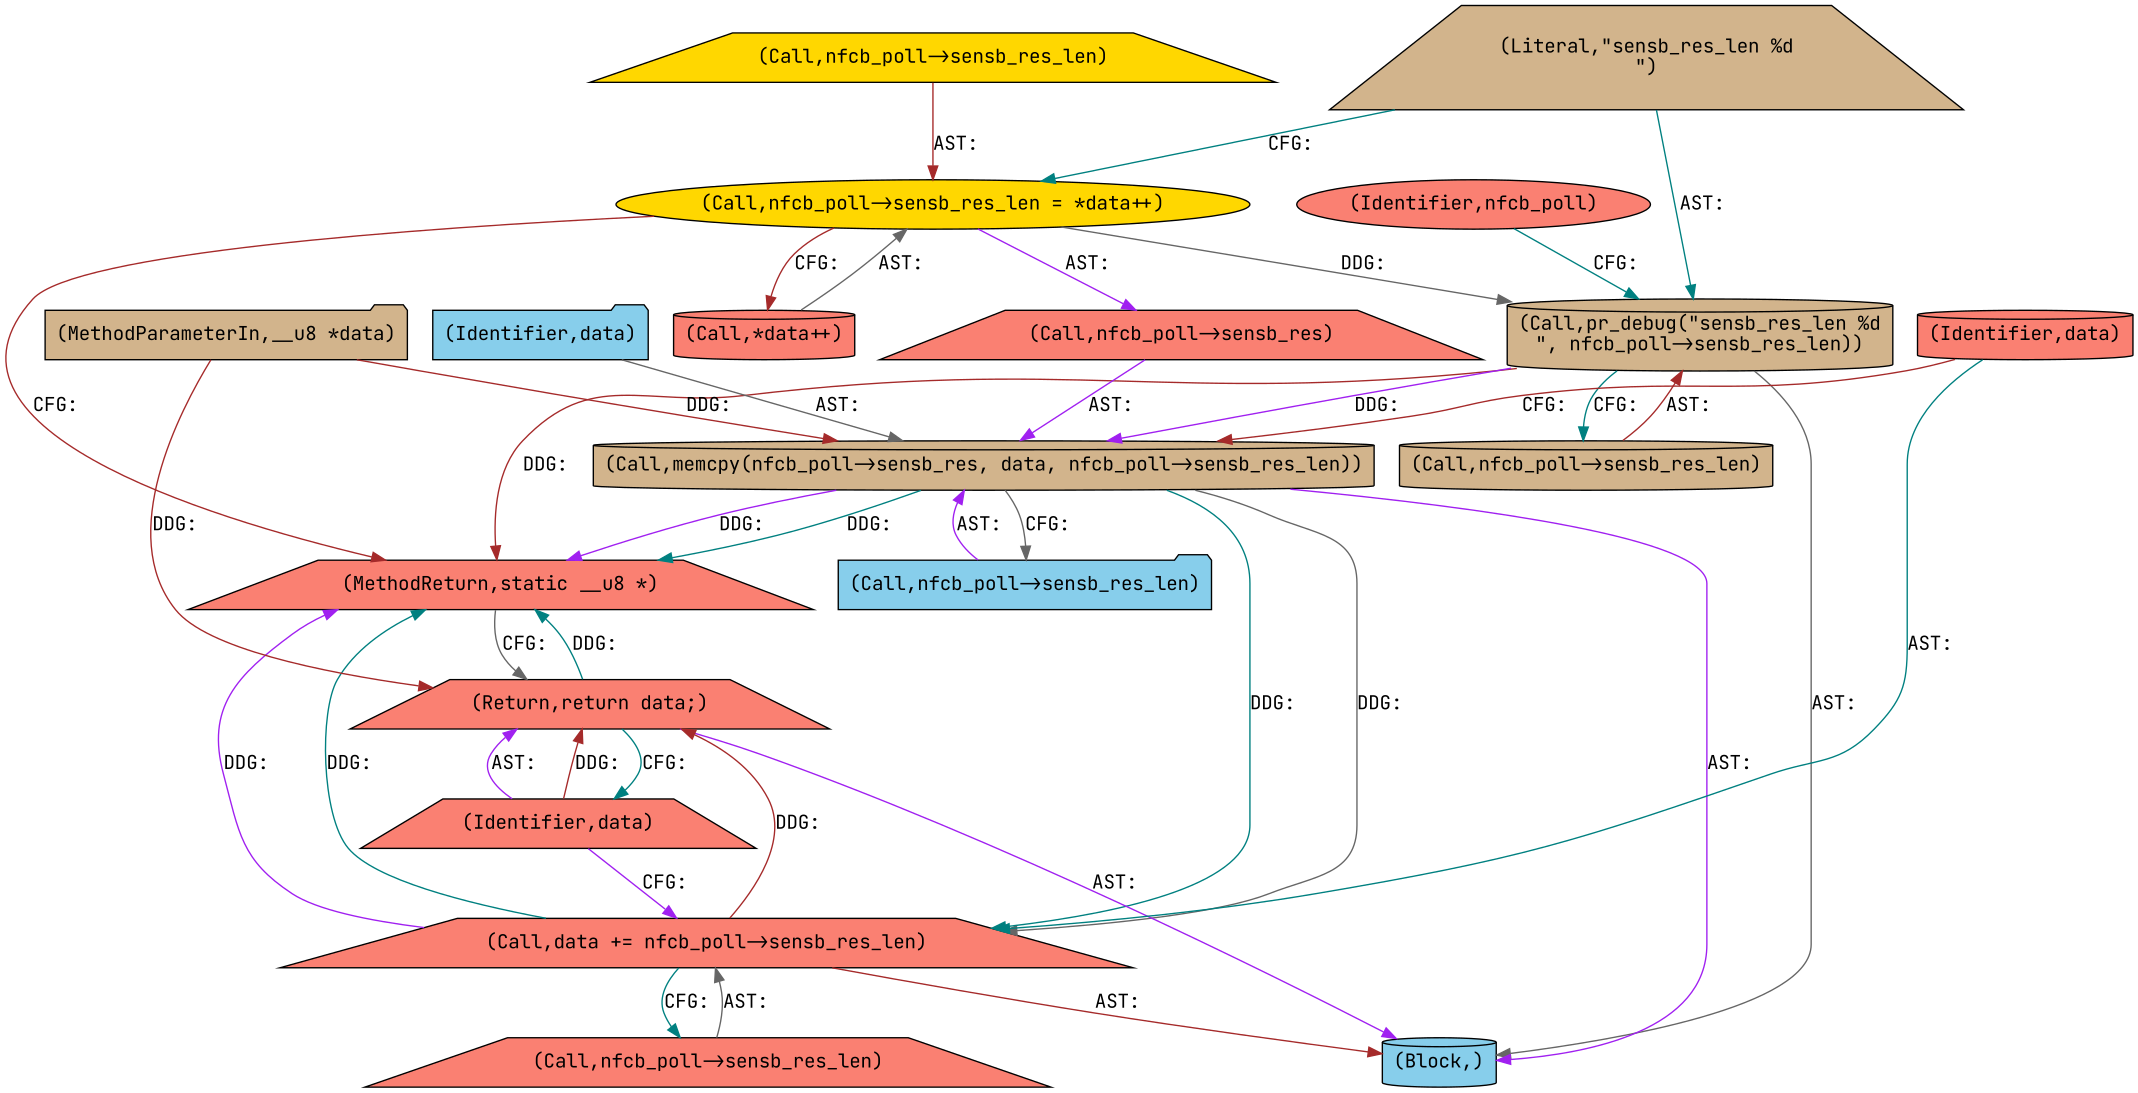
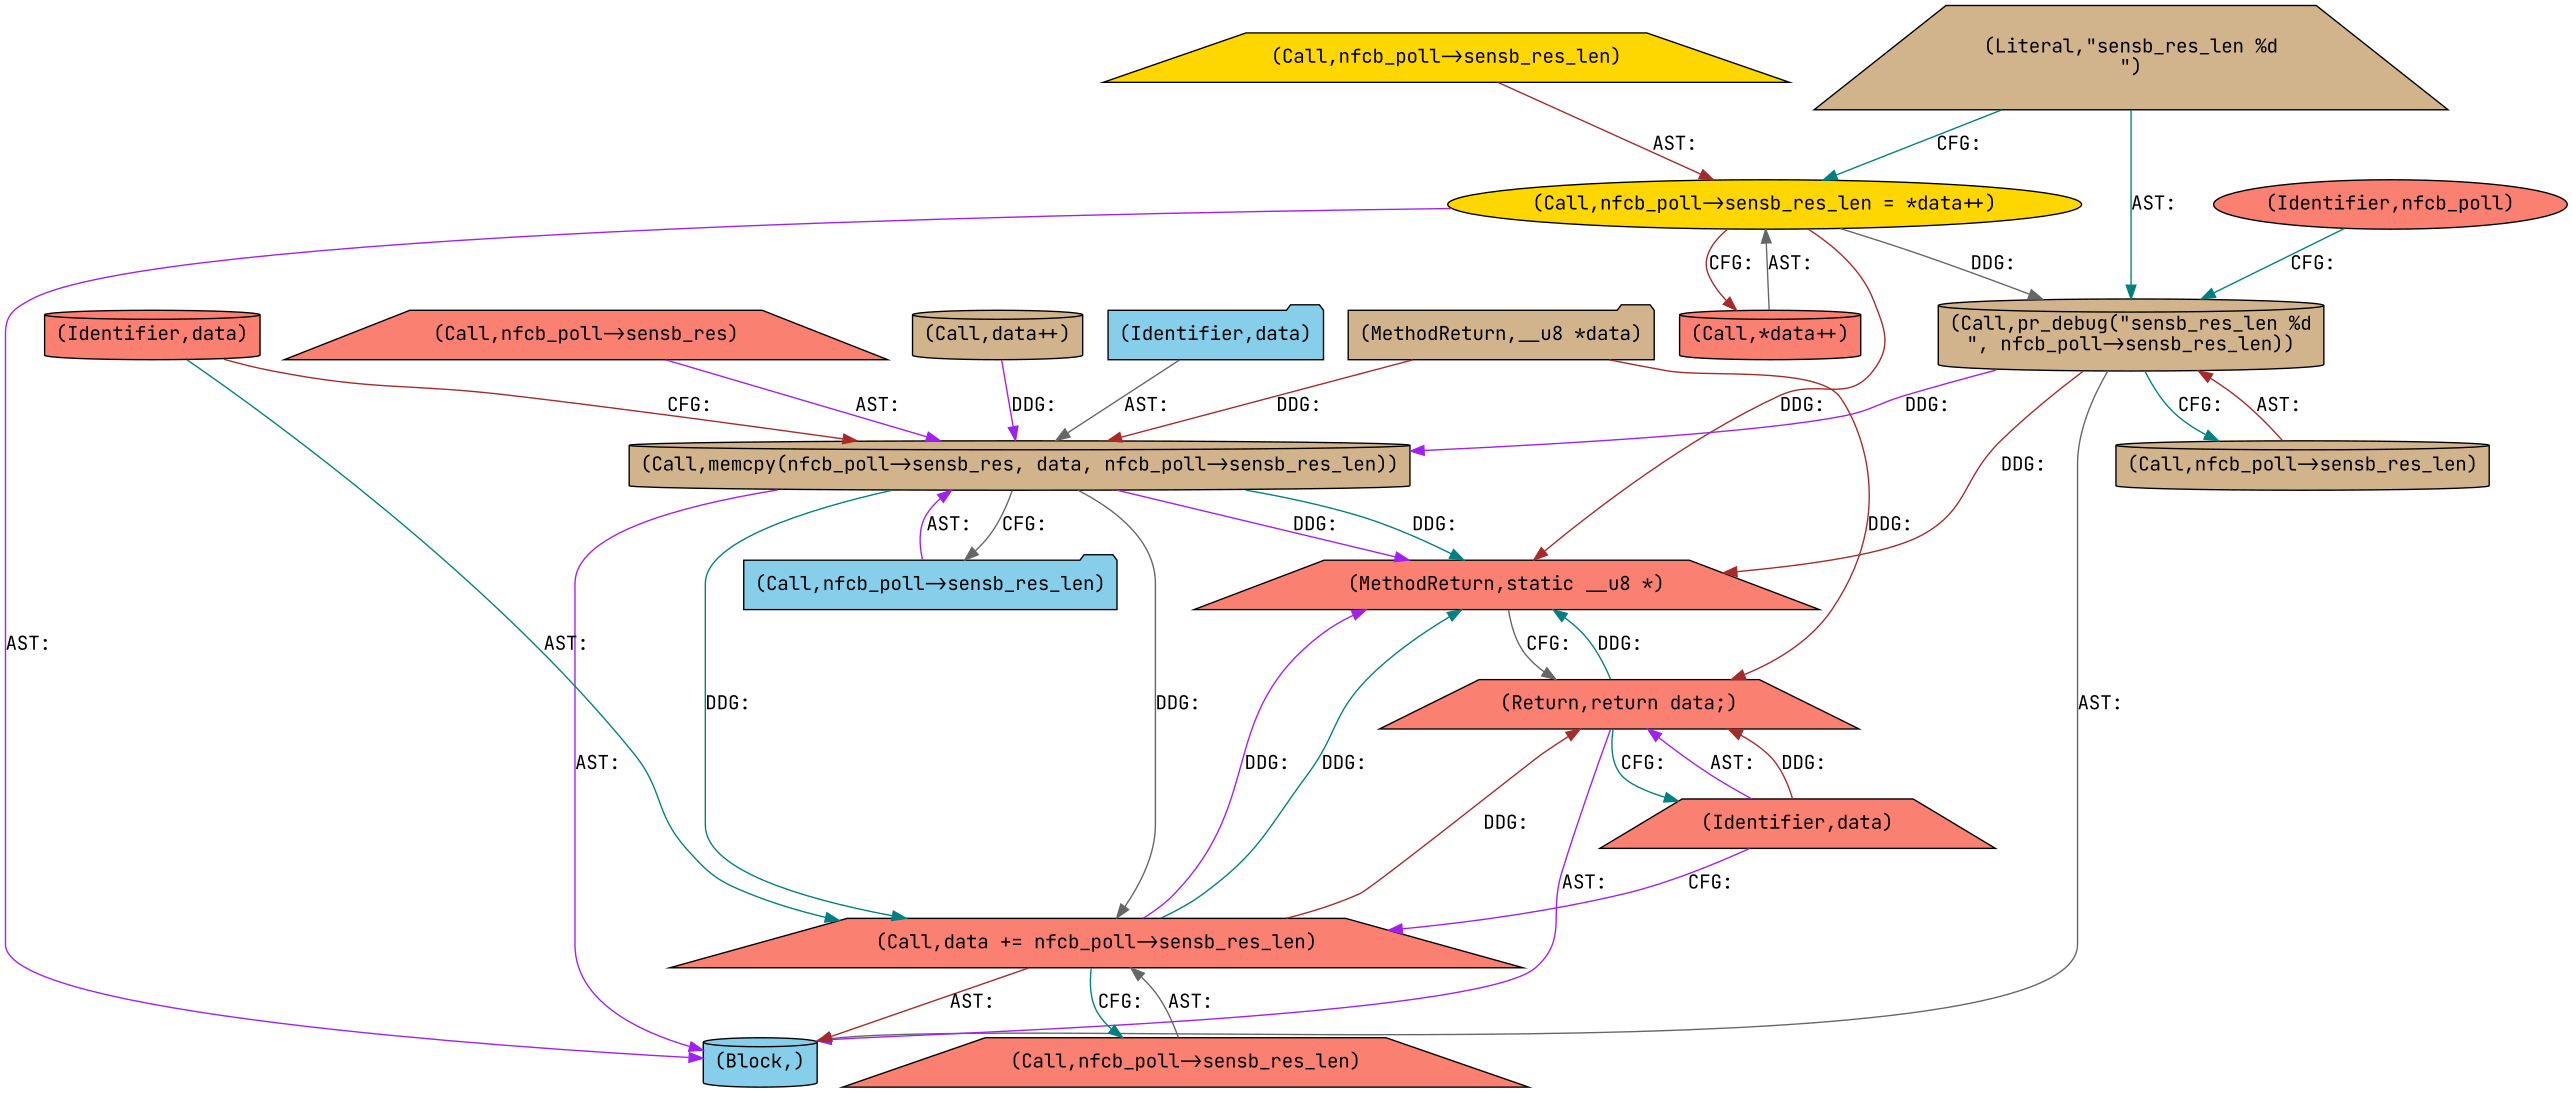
edge "(Call,nfcb_poll->sensb_res_len = *data++)" -> "(Call,nfcb_poll->sensb_res)": now "(Call,nfcb_poll->sensb_res_len = *data++)" -> "(Block,)"
node "(MethodParameterIn,__u8 *data)": label "(MethodParameterIn,__u8 *data)" -> "(MethodReturn,__u8 *data)"
node "(Call,data++)": added
edge "(Call,nfcb_poll->sensb_res_len = *data++)" -> "(MethodReturn,static __u8 *)": label "CFG: " -> "DDG: "
